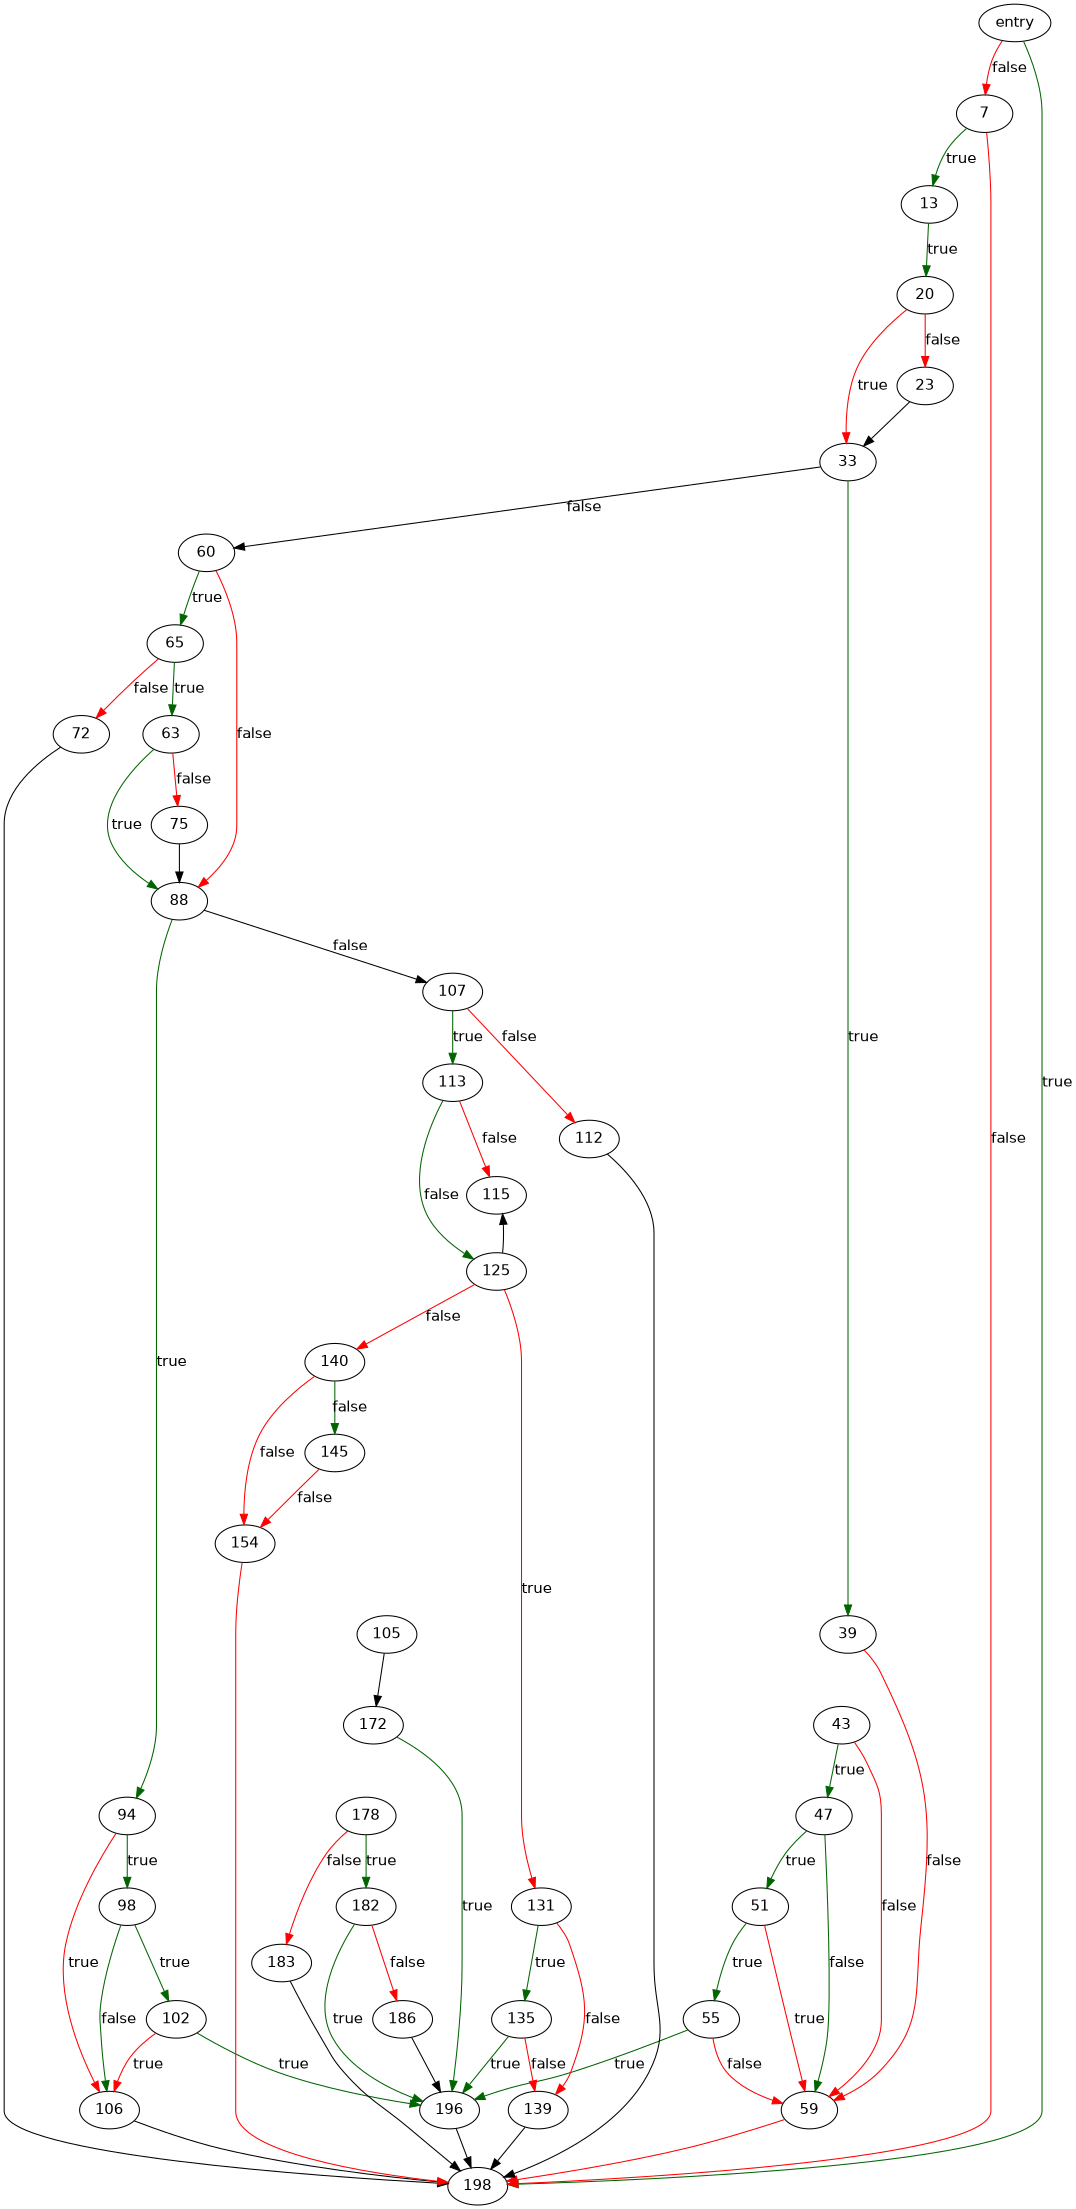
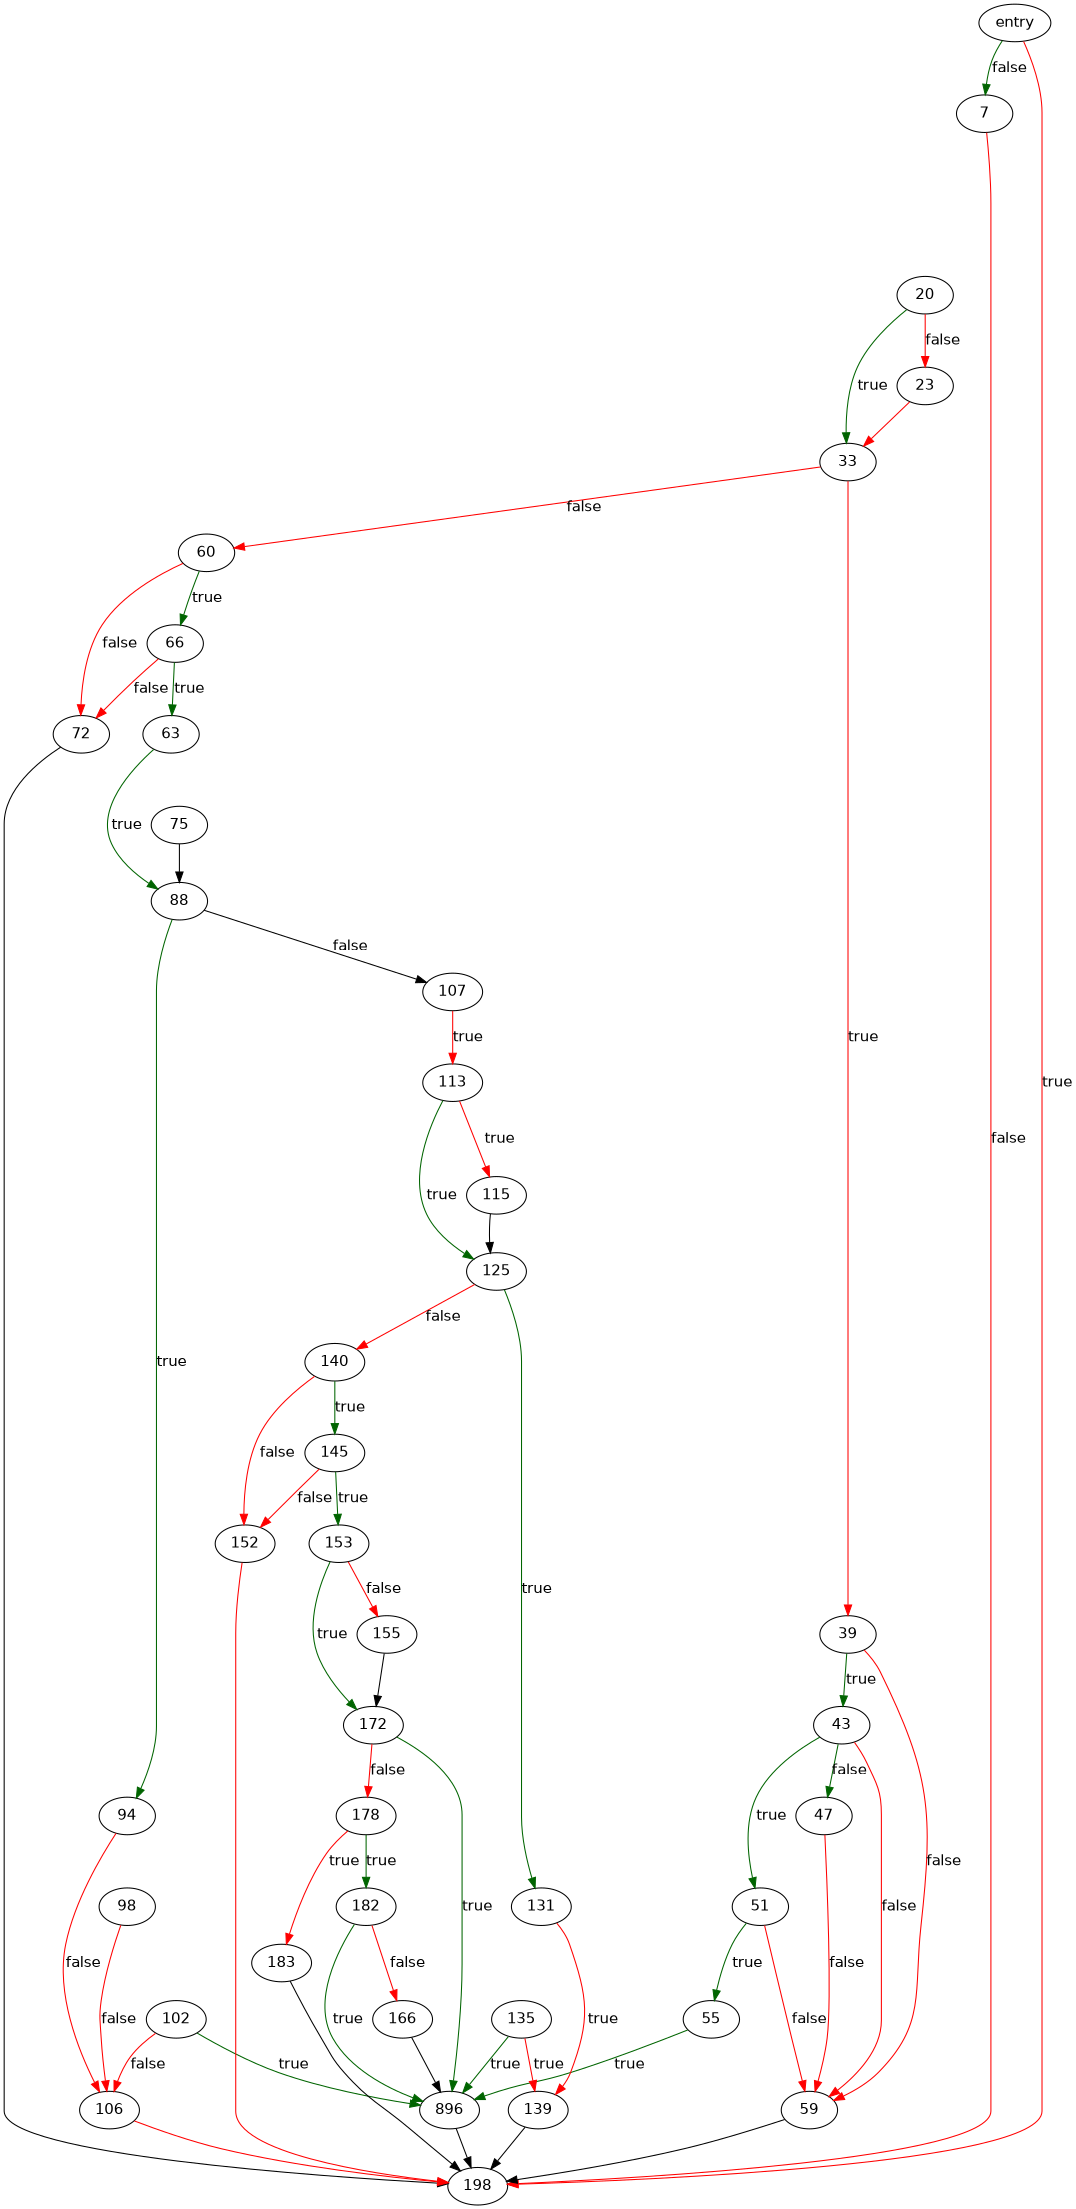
edge "entry" -> "7": color red -> darkgreen
node "13": removed
edge "20" -> "33": color red -> darkgreen
edge "23" -> "33": color black -> red
edge "33" -> "60": color black -> red
node "65": label "65" -> "66"
edge "60" -> "88": now "60" -> "72"
edge "63" -> "75": removed, label "false"
edge "107" -> "113": color darkgreen -> red
edge "33" -> "39": color darkgreen -> red
edge "113" -> "115": label "false" -> "true"
node "112": removed
edge "113" -> "125": label "false" -> "true"
edge "125" -> "115": reversed
edge "entry" -> "198": color darkgreen -> red
edge "140" -> "145": label "false" -> "true"
node "154": label "154" -> "152"
node "153": added
edge "125" -> "131": color red -> darkgreen
node "105": label "105" -> "155"
edge "39" -> "43": added, label "true"
edge "172" -> "178": added, label "false"
edge "43" -> "47": label "true" -> "false"
edge "47" -> "51": now "43" -> "51"
edge "94" -> "98": removed, label "true"
edge "178" -> "183": label "false" -> "true"
edge "98" -> "102": removed, label "true"
edge "131" -> "135": removed, label "true"
edge "47" -> "59": color darkgreen -> red
edge "94" -> "106": label "true" -> "false"
edge "98" -> "106": color darkgreen -> red
node "186": label "186" -> "166"
edge "131" -> "139": label "false" -> "true"
edge "51" -> "59": label "true" -> "false"
edge "102" -> "106": label "true" -> "false"
edge "135" -> "139": label "false" -> "true"
edge "55" -> "59": removed, label "false"
node "196": label "196" -> "896"
edge "59" -> "198": color red -> black
edge "106" -> "198": color black -> red
